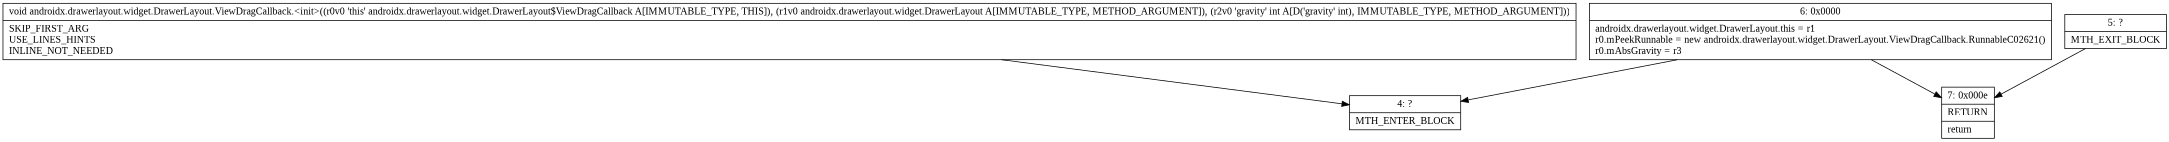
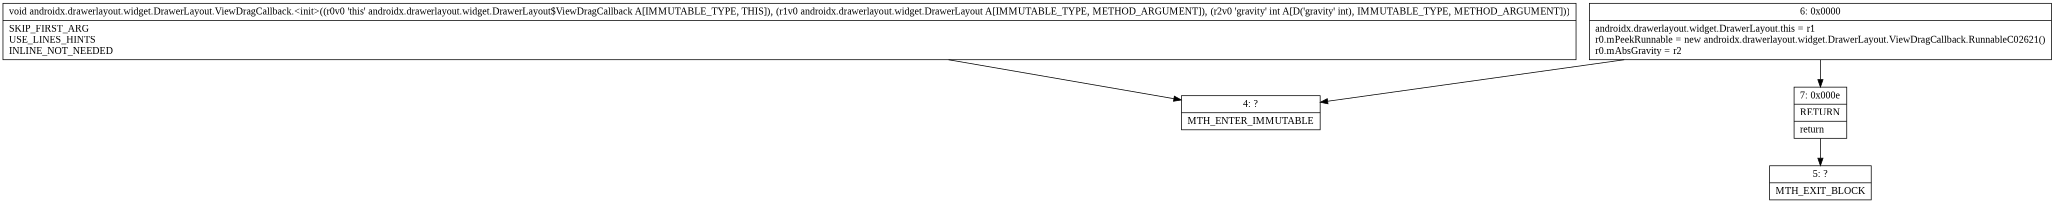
node "6: 0x0000": text "r0.mAbsGravity = r3" -> "r0.mAbsGravity = r2"
edge "5: ?" -> "7: 0x000e": reversed
node "4: ?": text "MTH_ENTER_BLOCK" -> "MTH_ENTER_IMMUTABLE"
